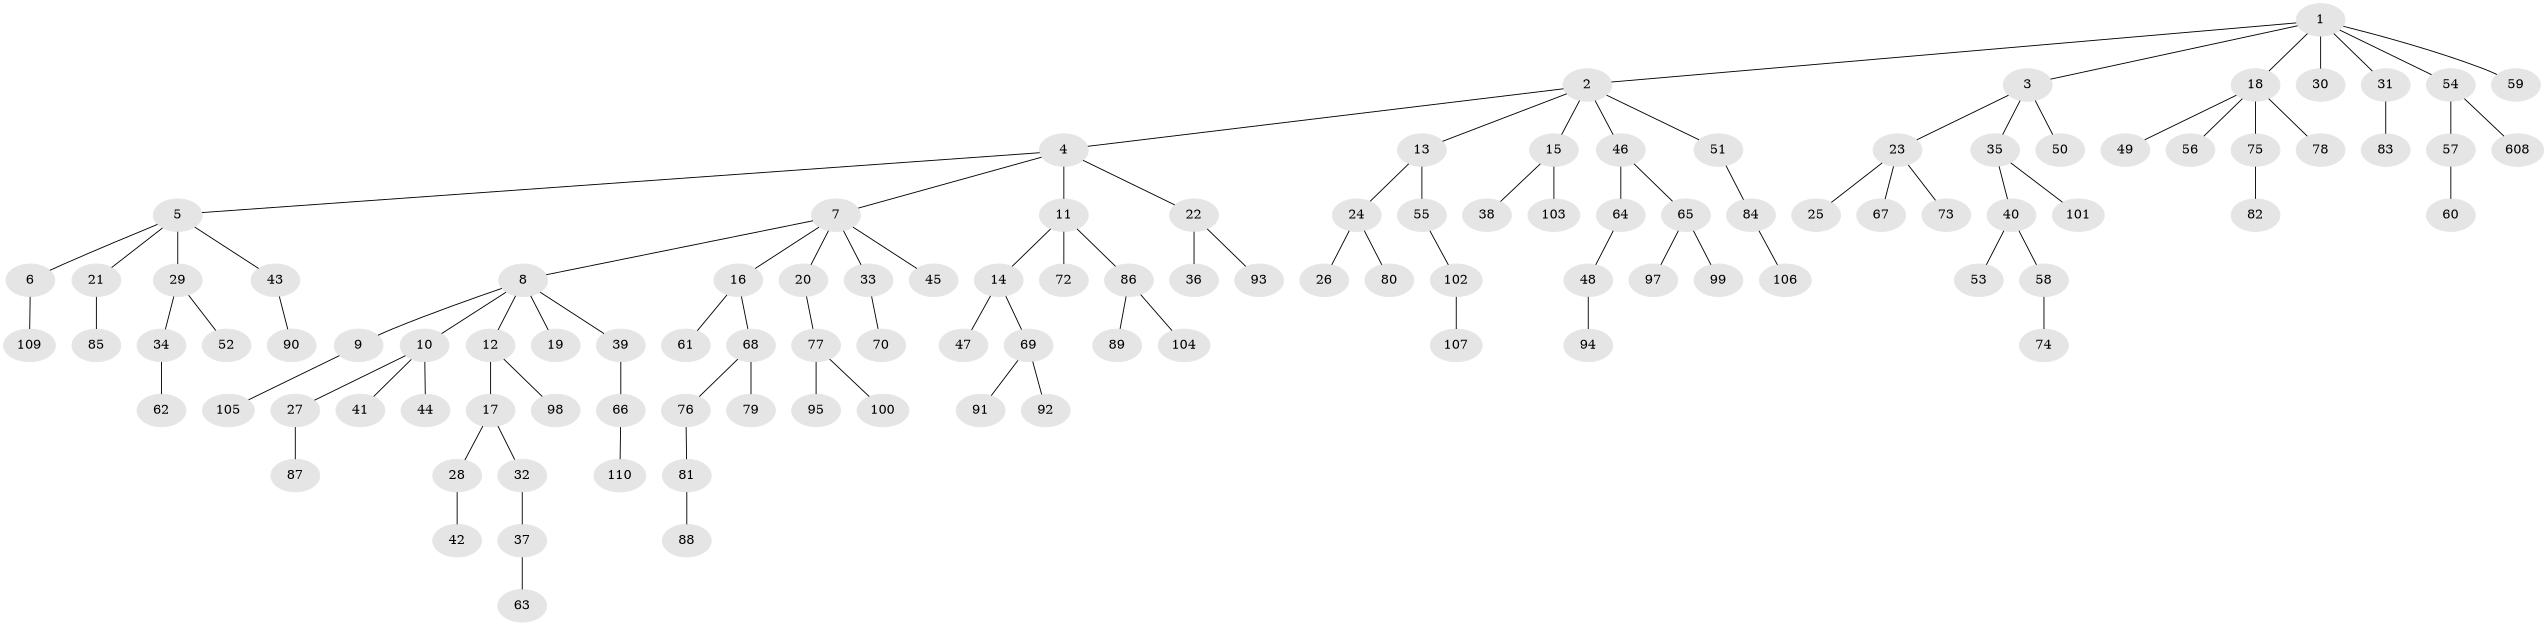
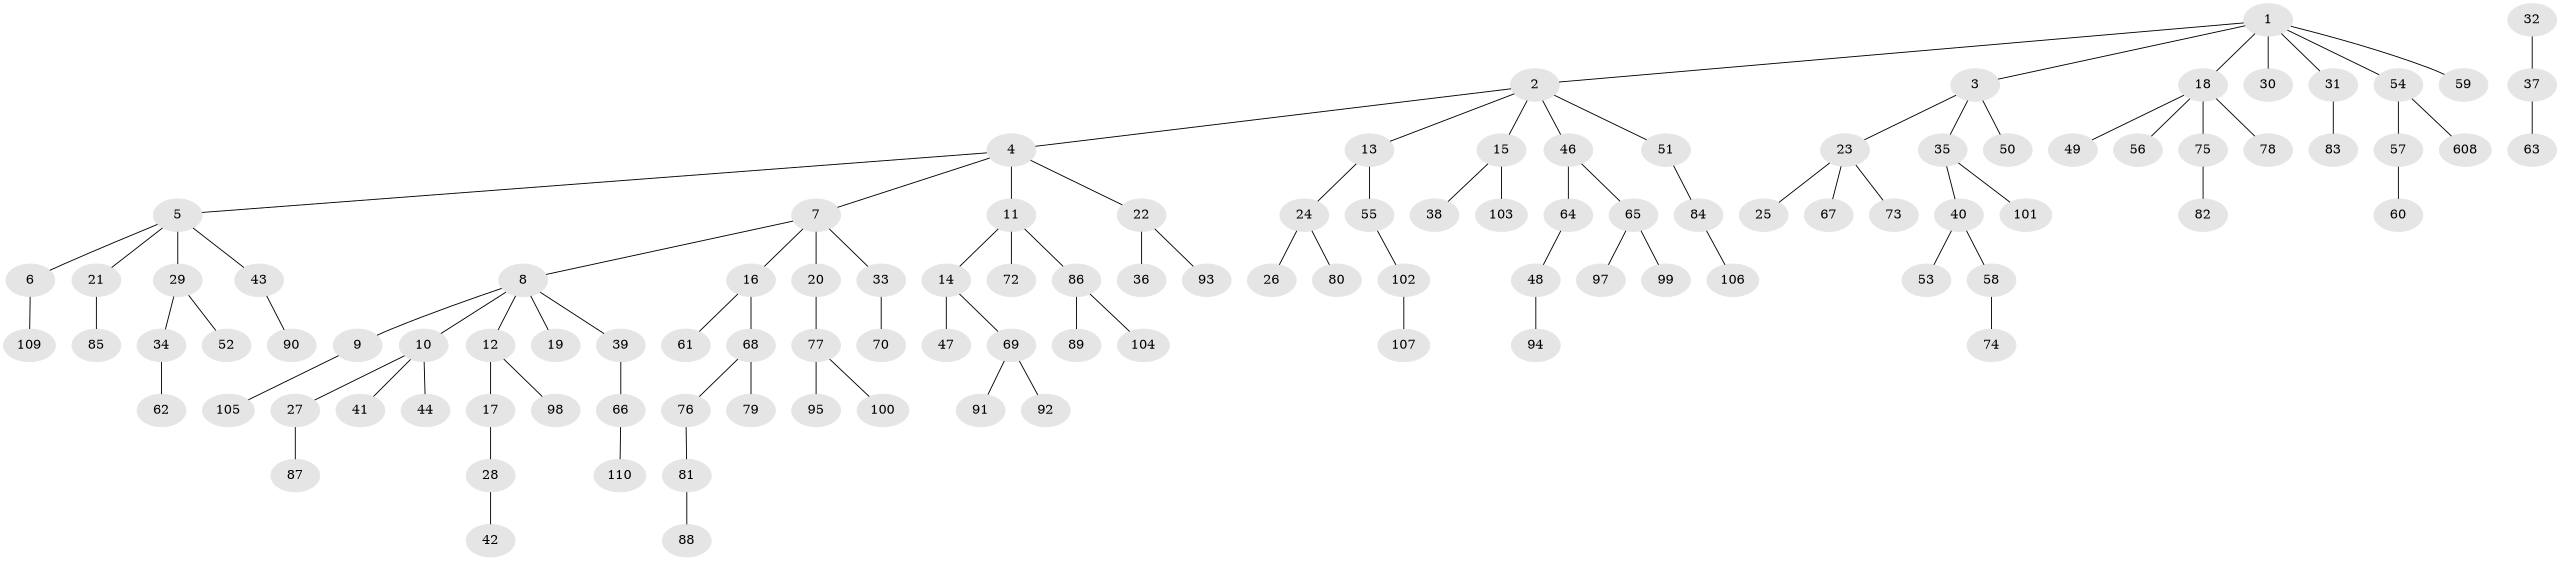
node "45": removed
edge "17" -- "32": removed
